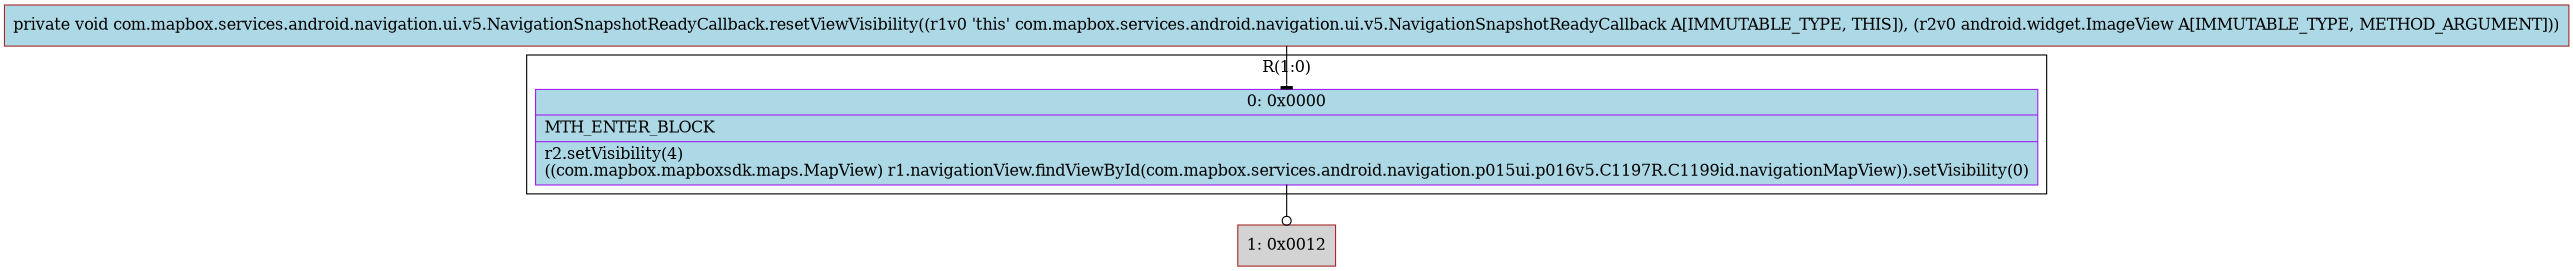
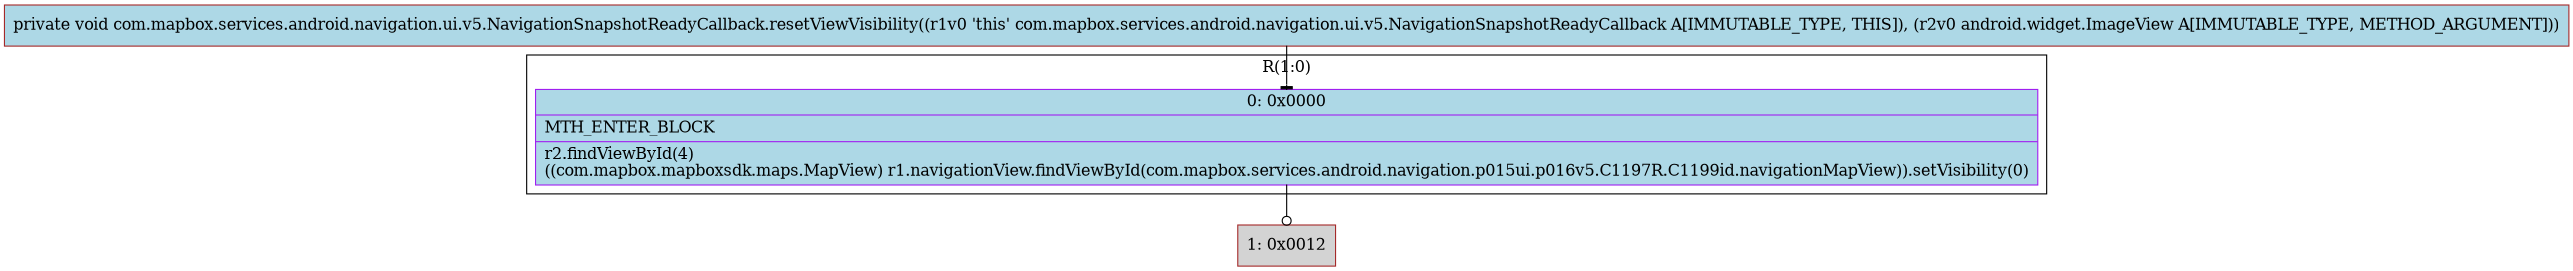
node "0: 0x0000": text "r2.setVisibility(4)" -> "r2.findViewById(4)"
